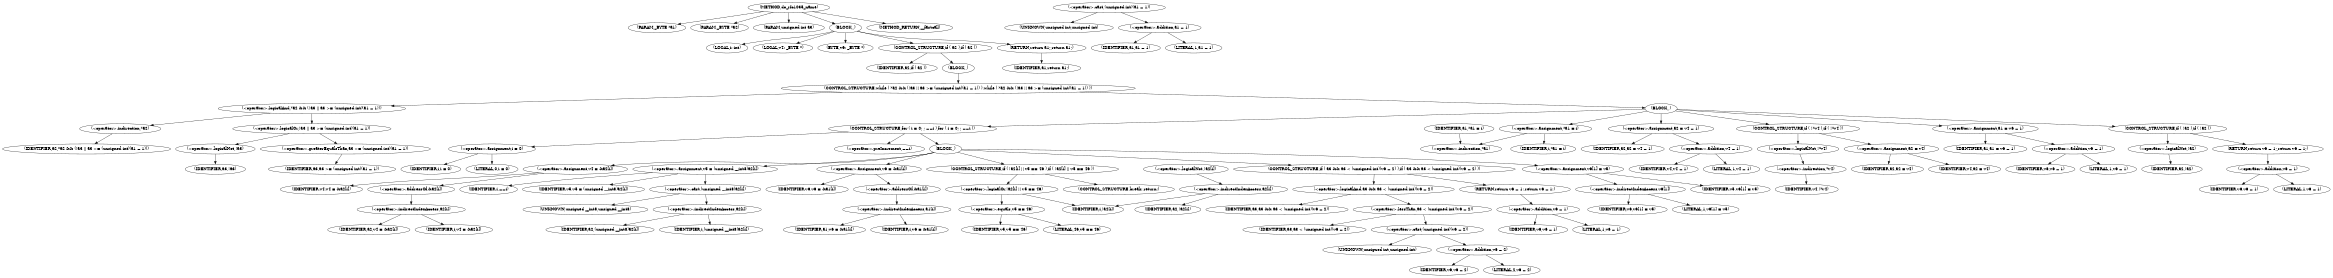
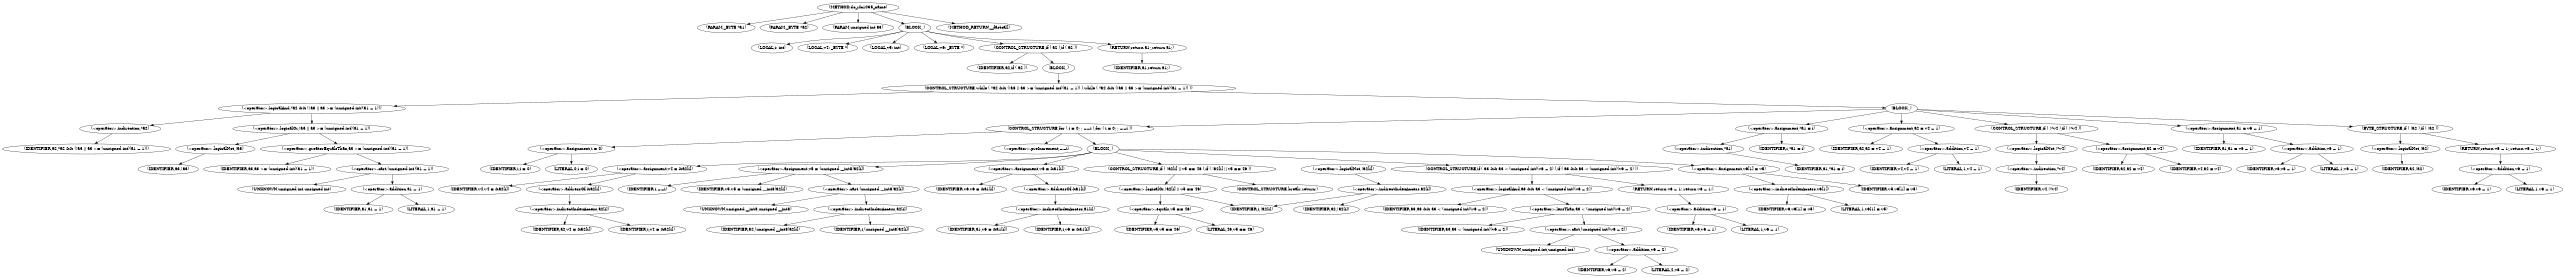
node "(BYTE,v6: _BYTE *)": label "(BYTE,v6: _BYTE *)" -> "(LOCAL,v6: _BYTE *)"
node "(LOCAL,v5: int)": added
node "(CONTROL_STRUCTURE,if ( !a2 ),if ( !a2 ))": label "(CONTROL_STRUCTURE,if ( !a2 ),if ( !a2 ))" -> "(BYTE_STRUCTURE,if ( !a2 ),if ( !a2 ))"
edge "(IDENTIFIER,a1,*a1 = i)" -> "(<operator>.indirection,*a1)": reversed
edge "(<operator>.greaterEqualsThan,a3 >= (unsigned int)(a1 + 1))" -> "(<operator>.cast,(unsigned int)(a1 + 1))": added
